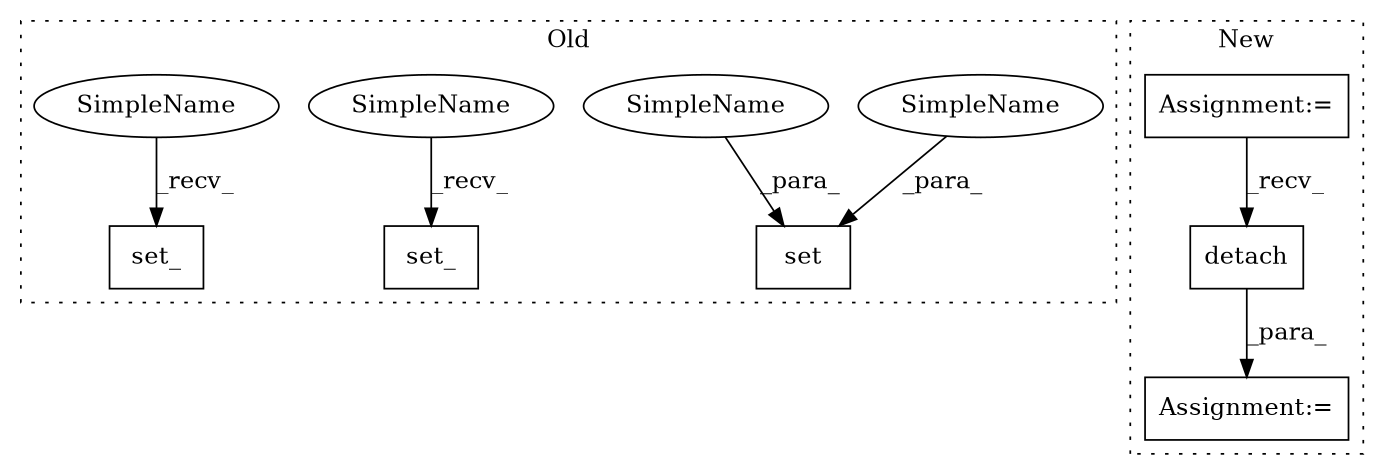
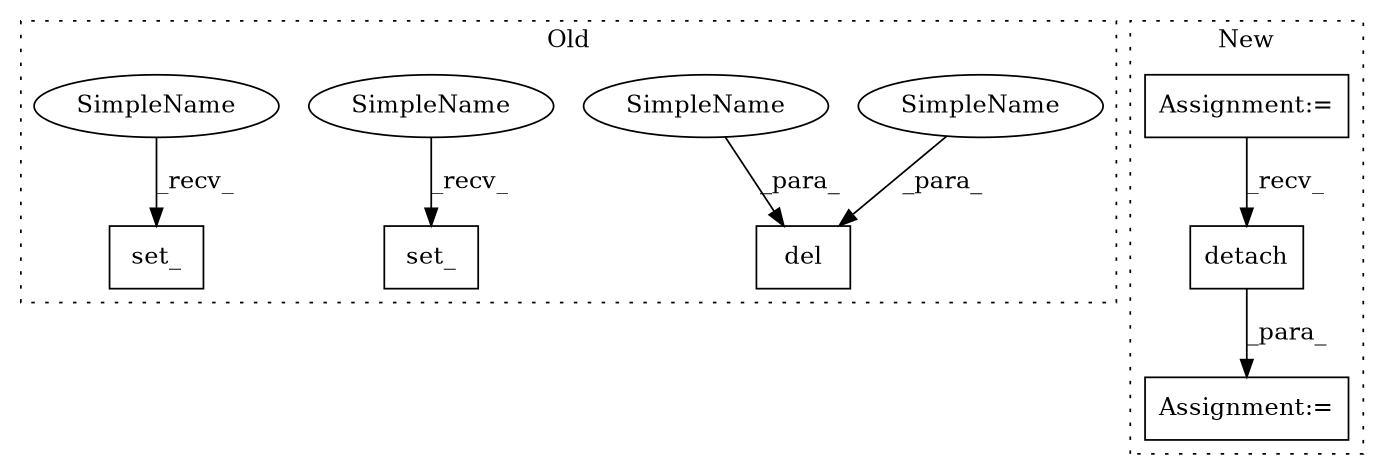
node "set": label "set" -> "del"
